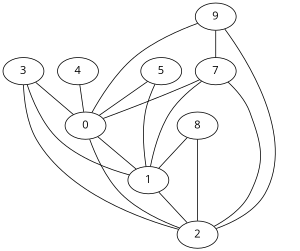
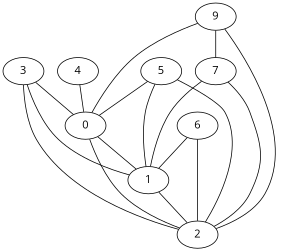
edge "7" -- "0": removed
node "8": label "8" -> "6"
edge "5" -- "2": added
